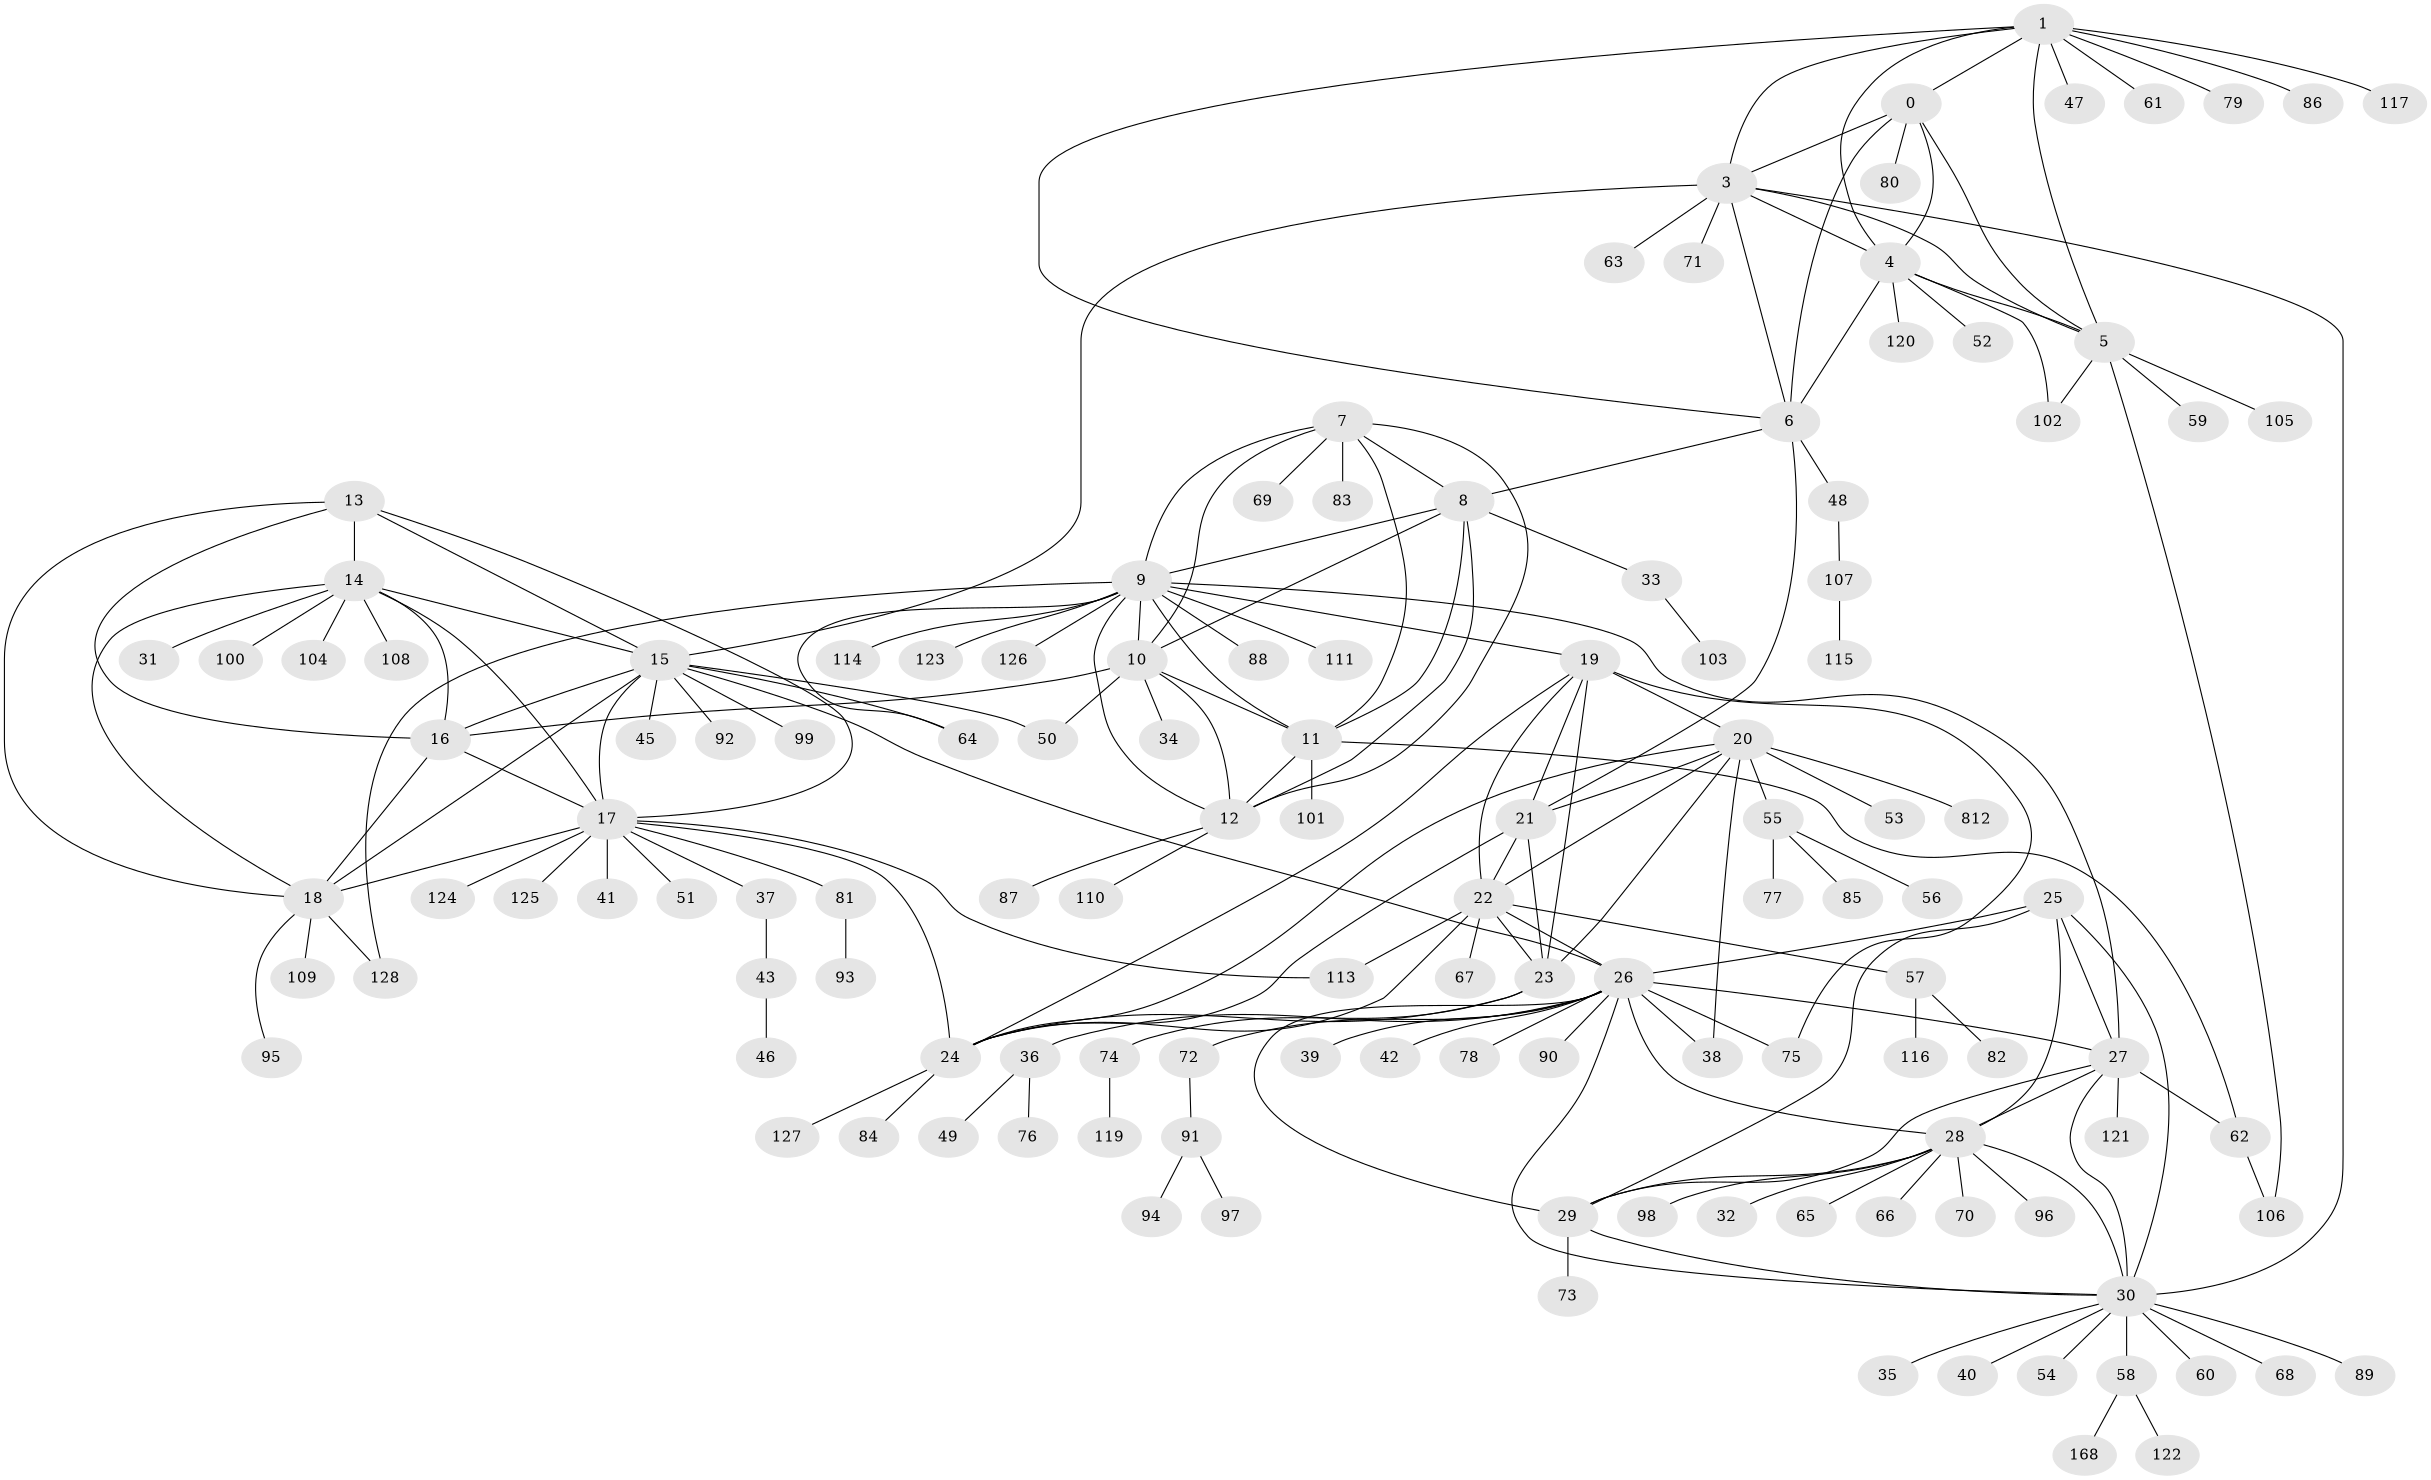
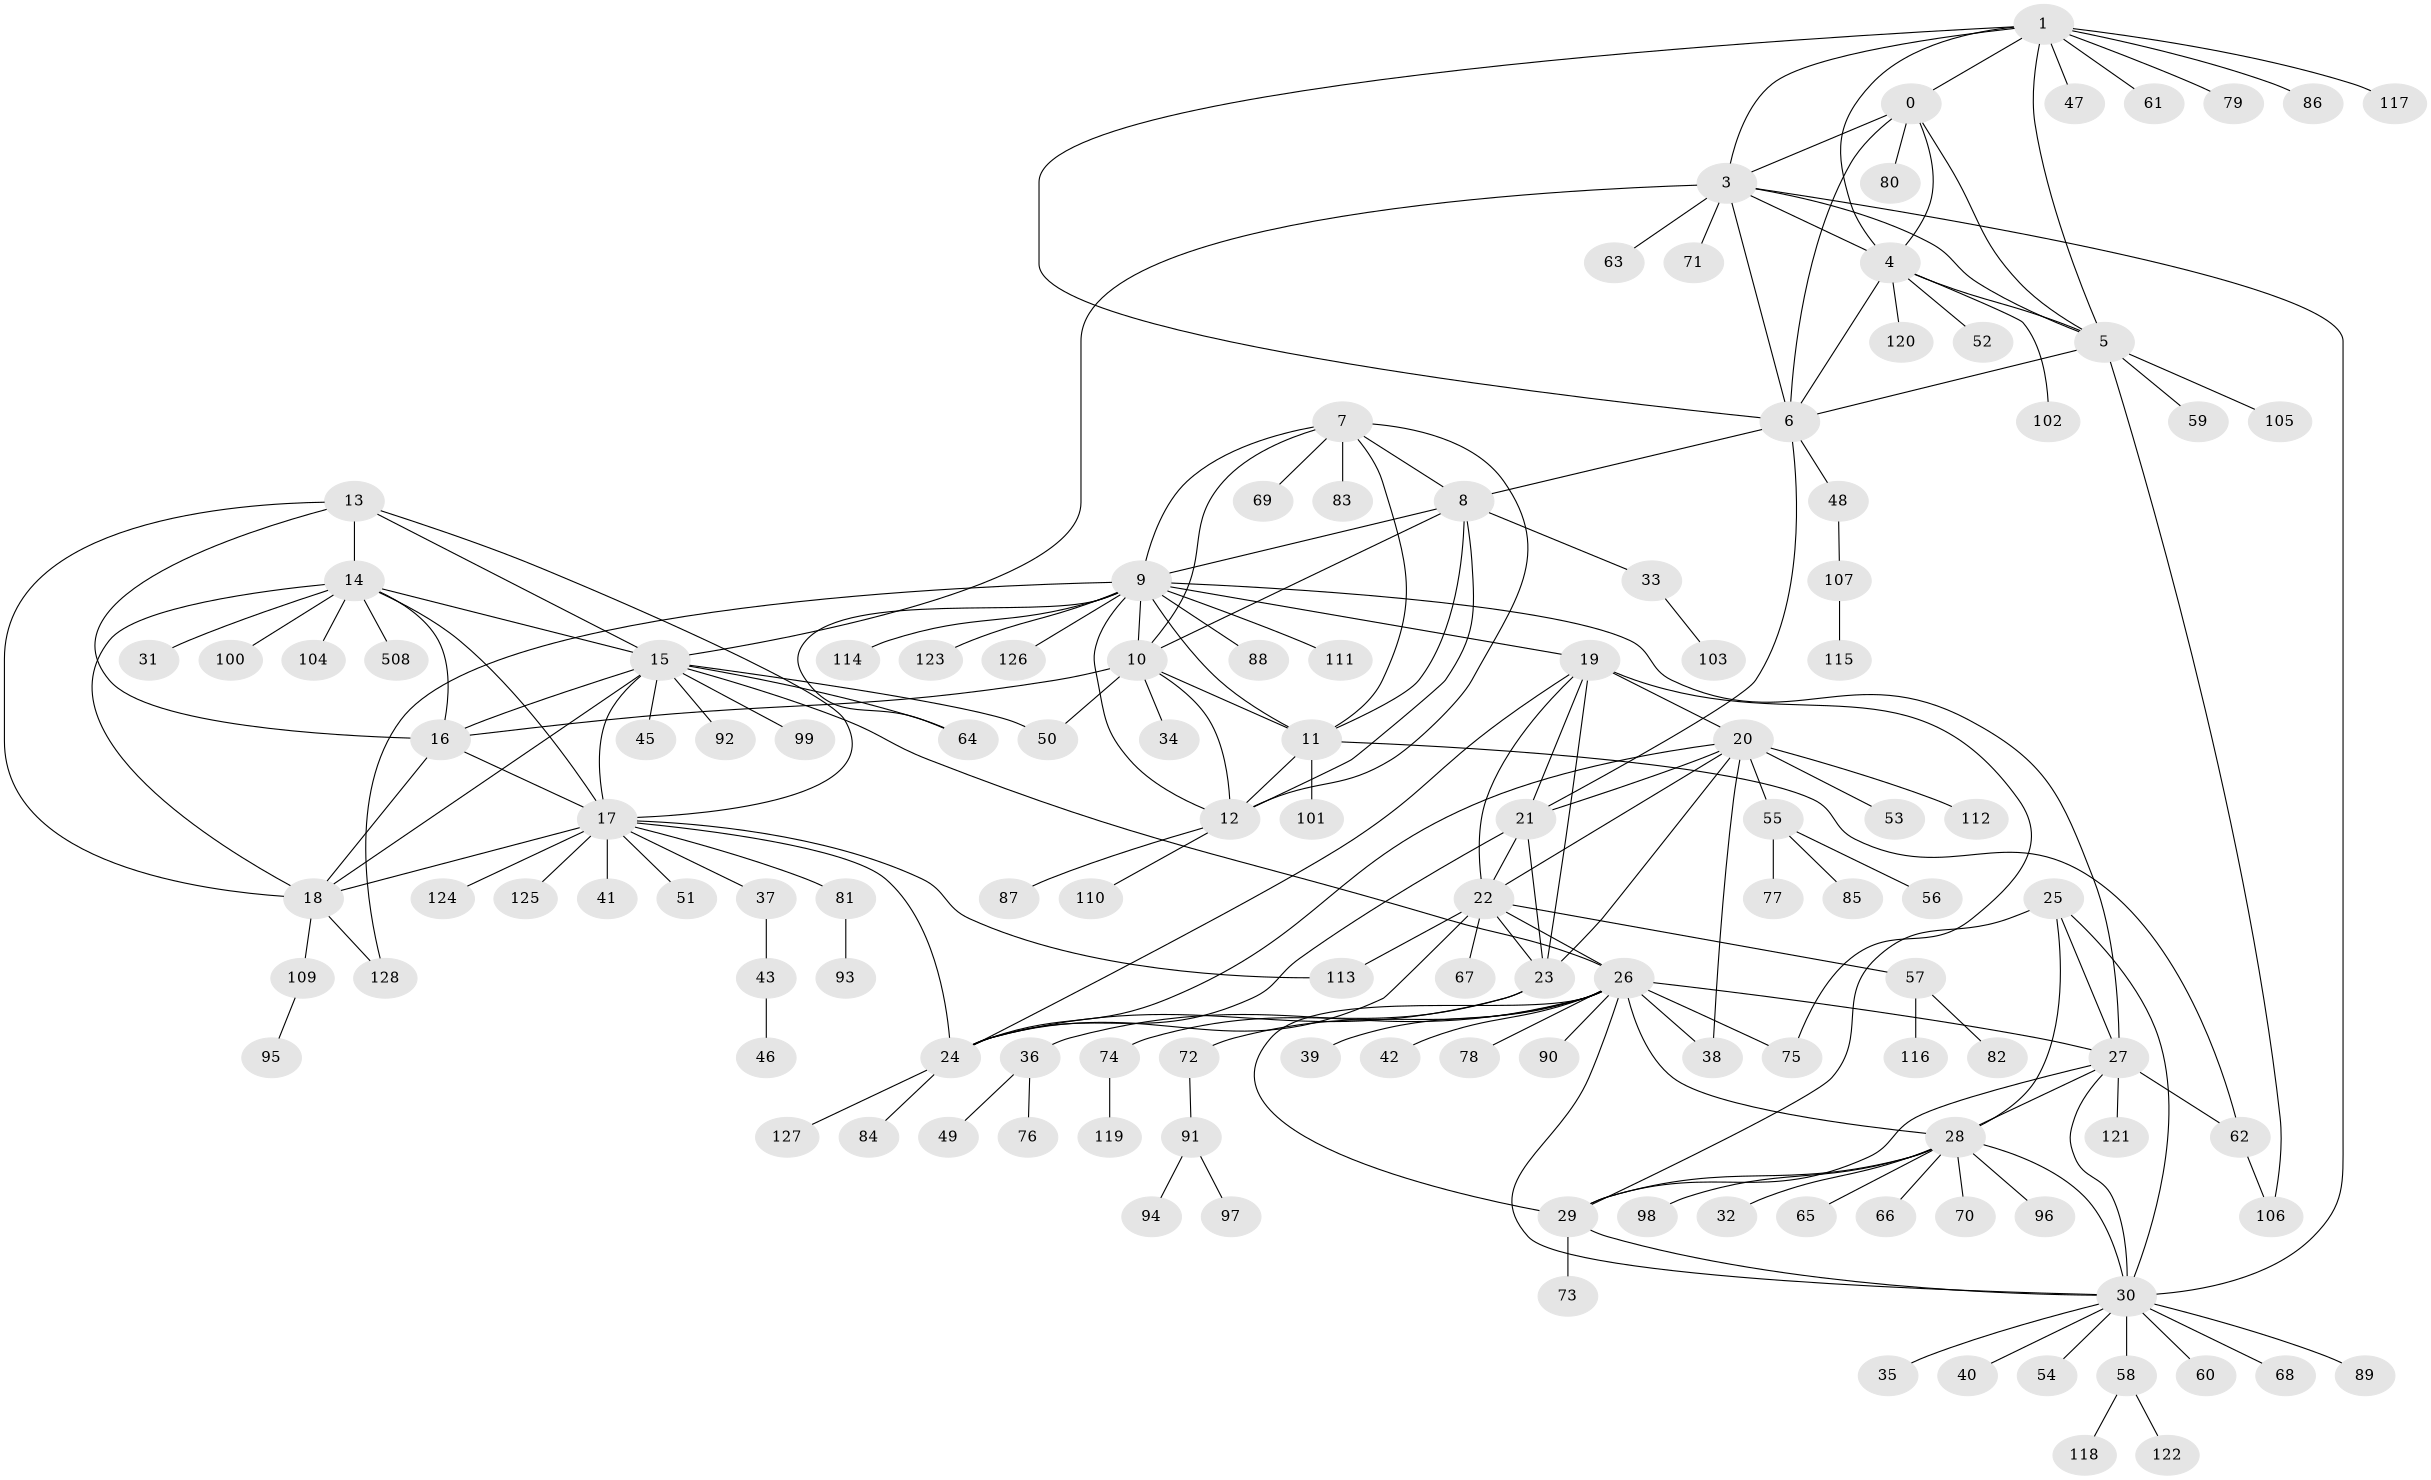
edge "5" -- "102": now "5" -- "6"
node "108": label "108" -> "508"
node "812": label "812" -> "112"
edge "25" -- "26": removed
edge "18" -- "95": now "109" -- "95"
node "168": label "168" -> "118"
